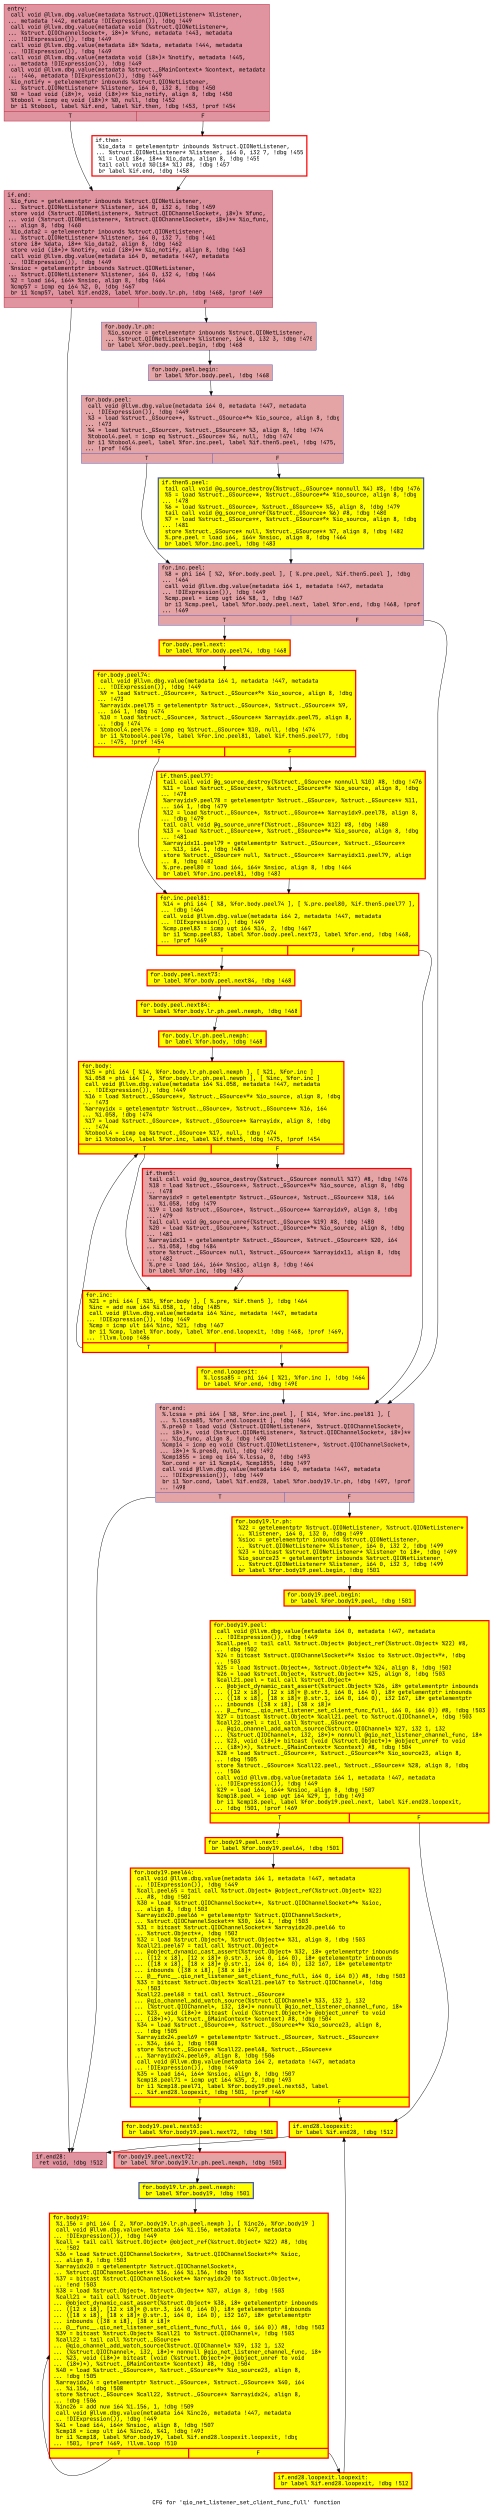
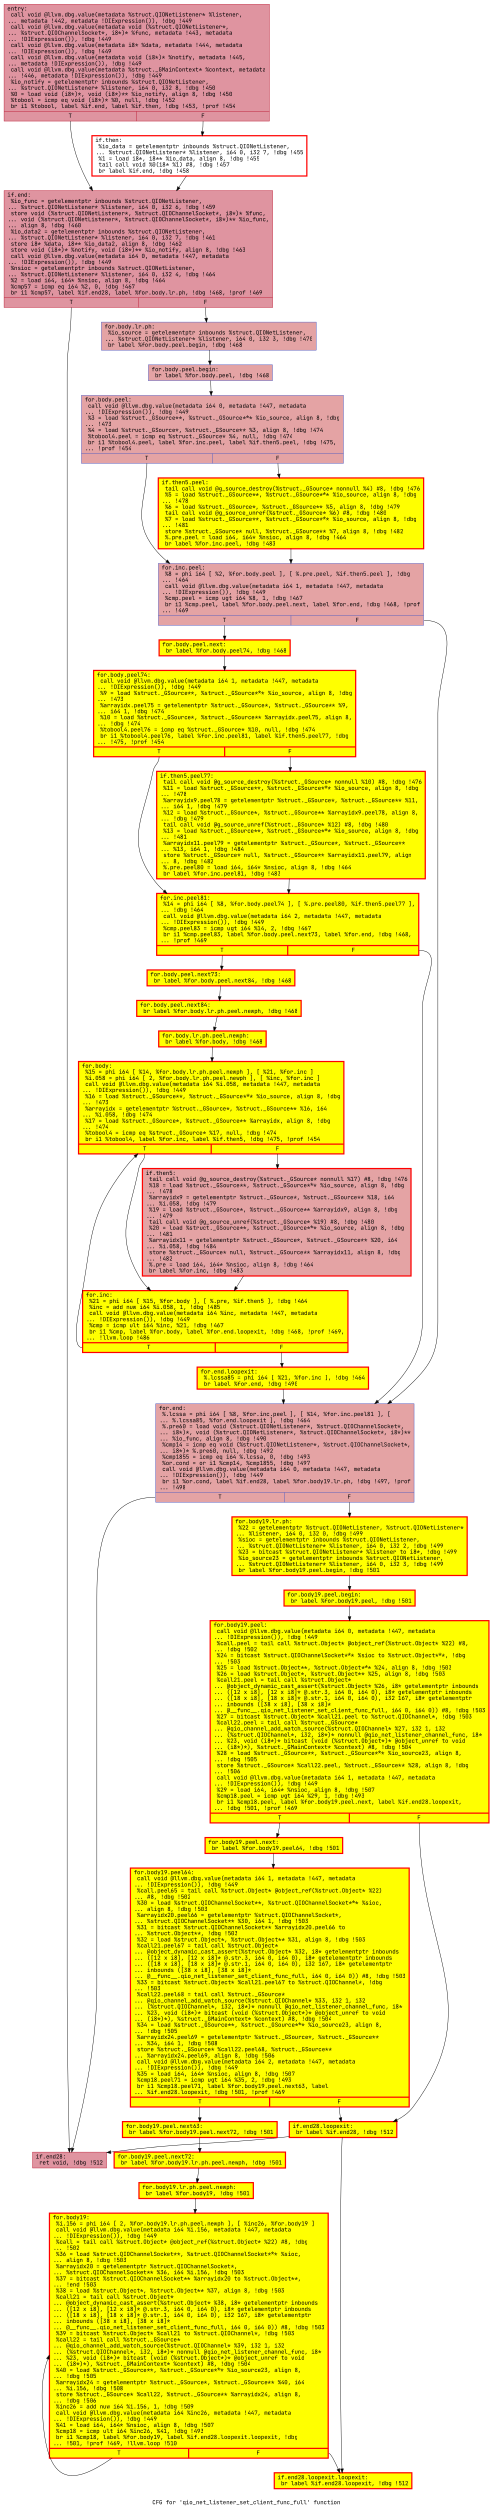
node "if.then5.peel:": color #3d50c3ff -> red
node "for.body19.peel.next72:": fillcolor #c32e3170 -> yellow
node "for.body19.lr.ph.peel.newph:": color #3d50c3ff -> red
edge "if.end28.loopexit.loopexit:" -> "if.end28.loopexit:": reversed
